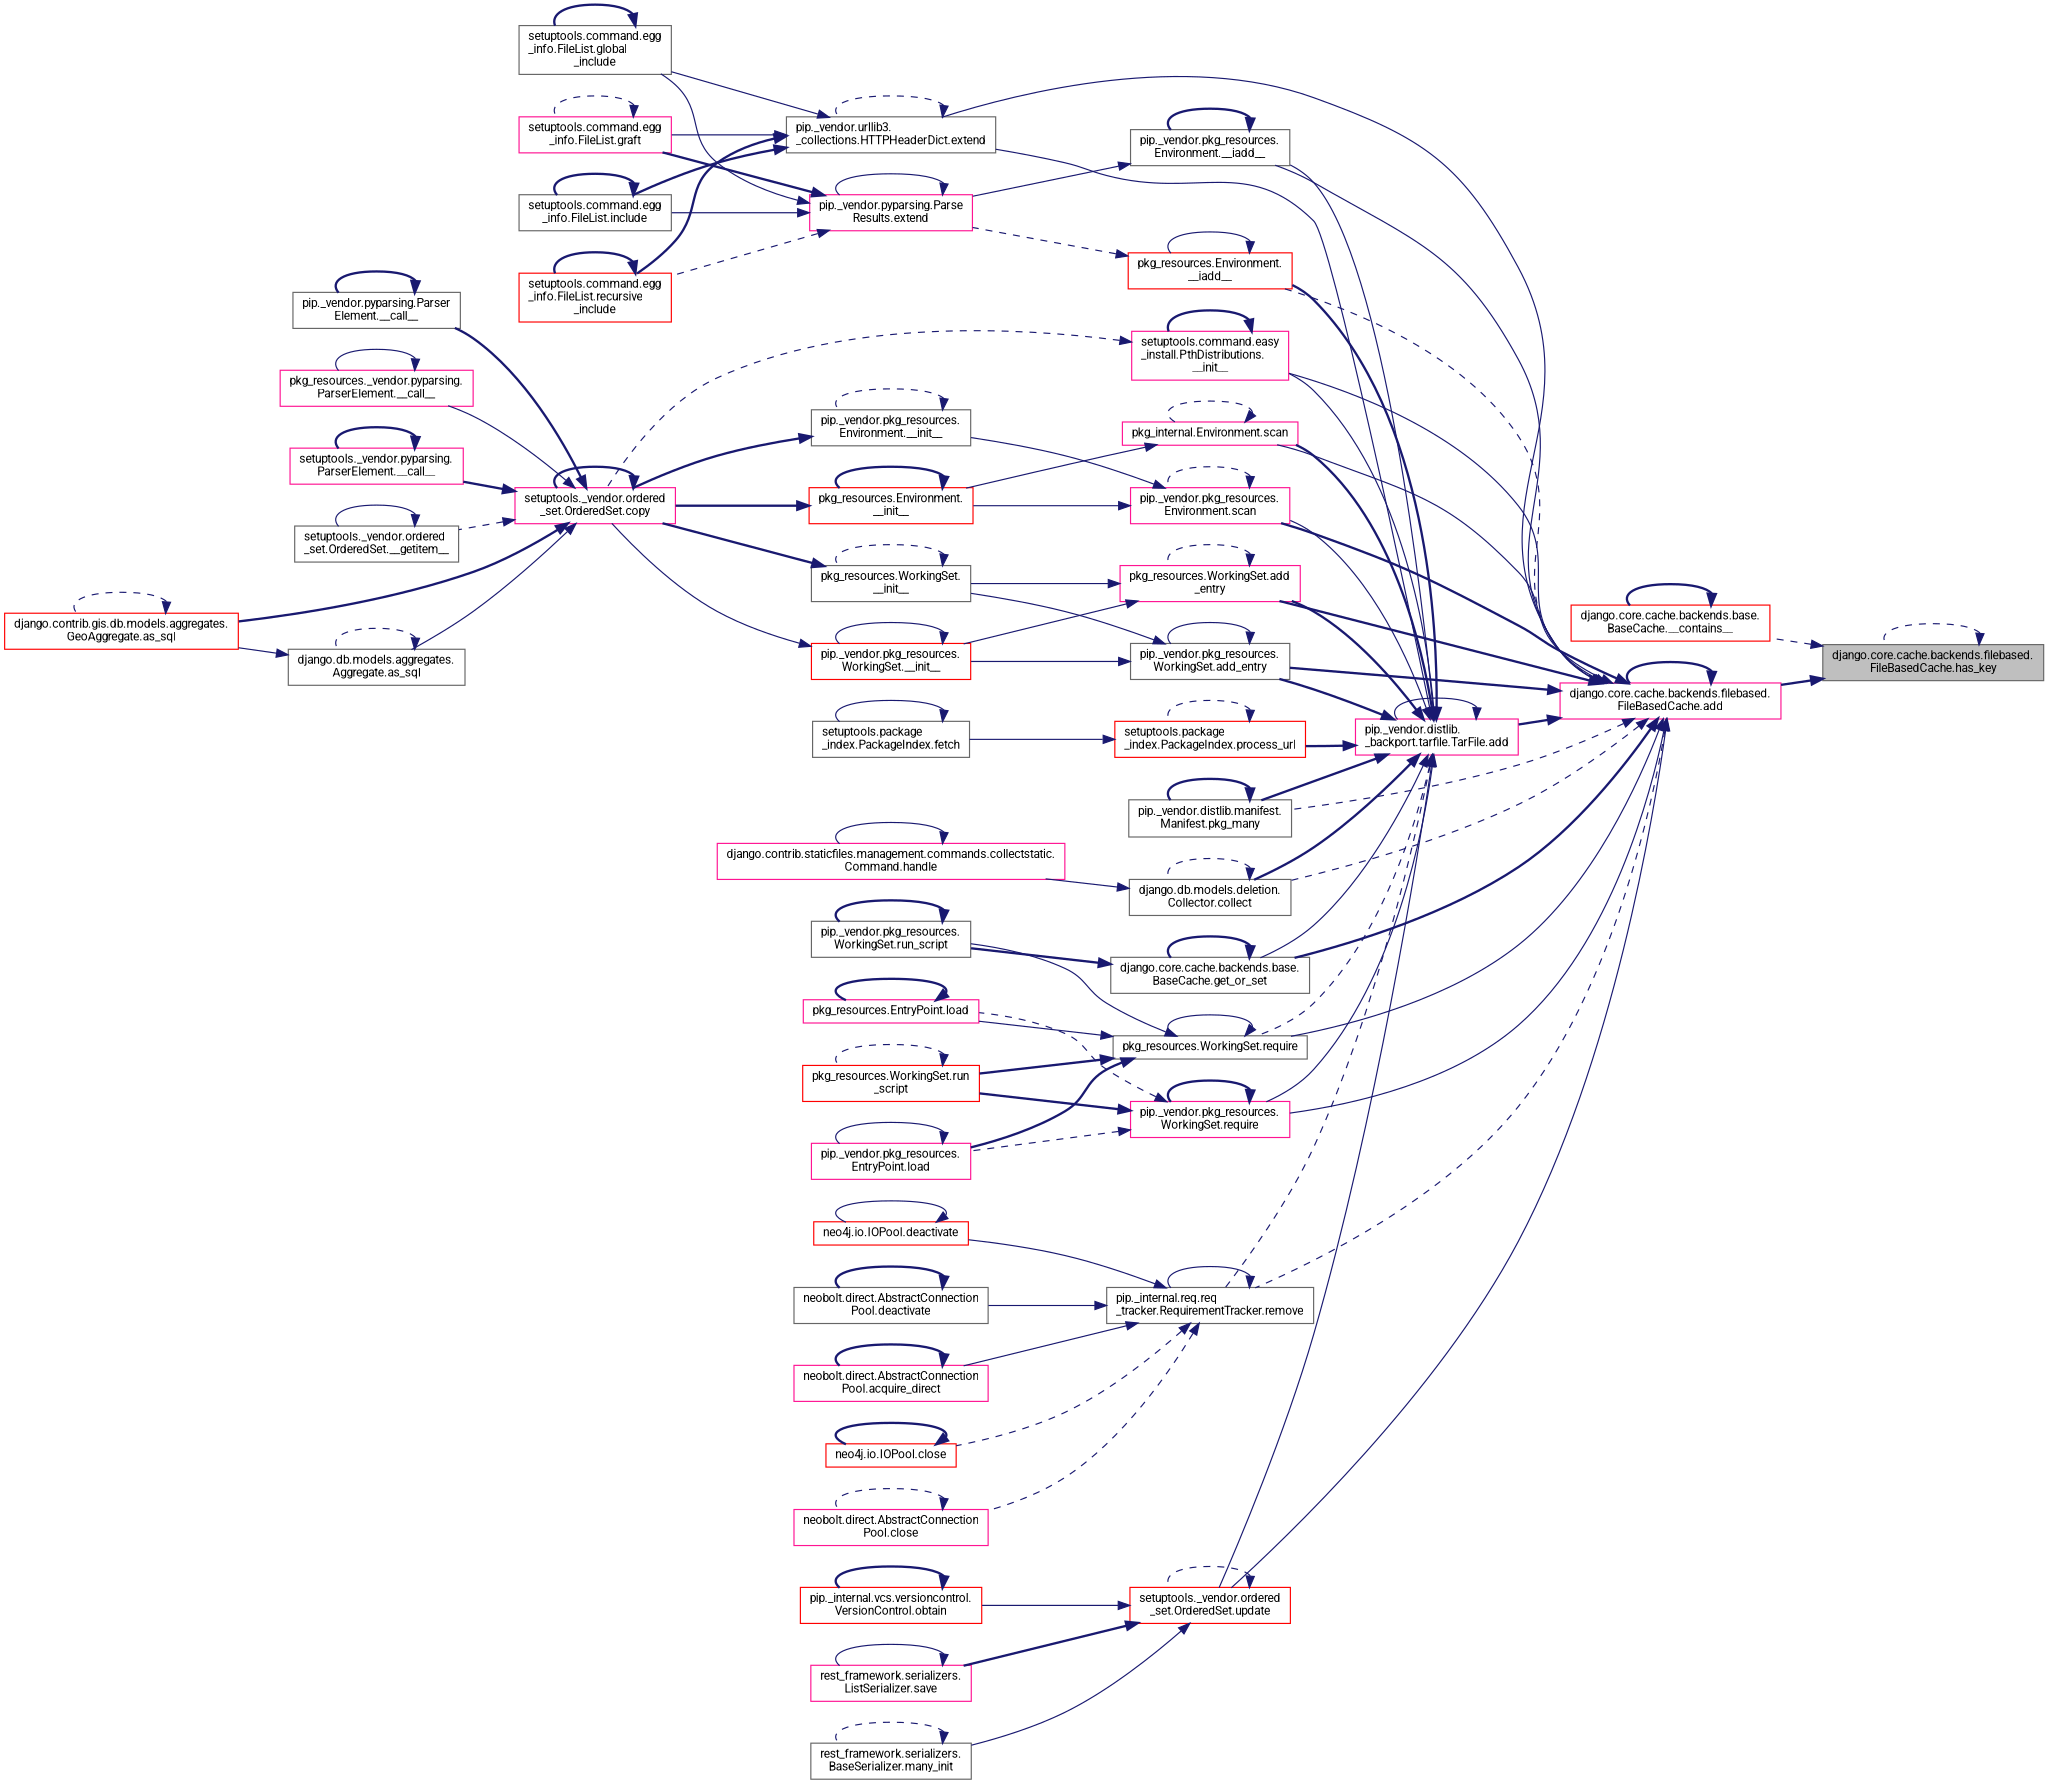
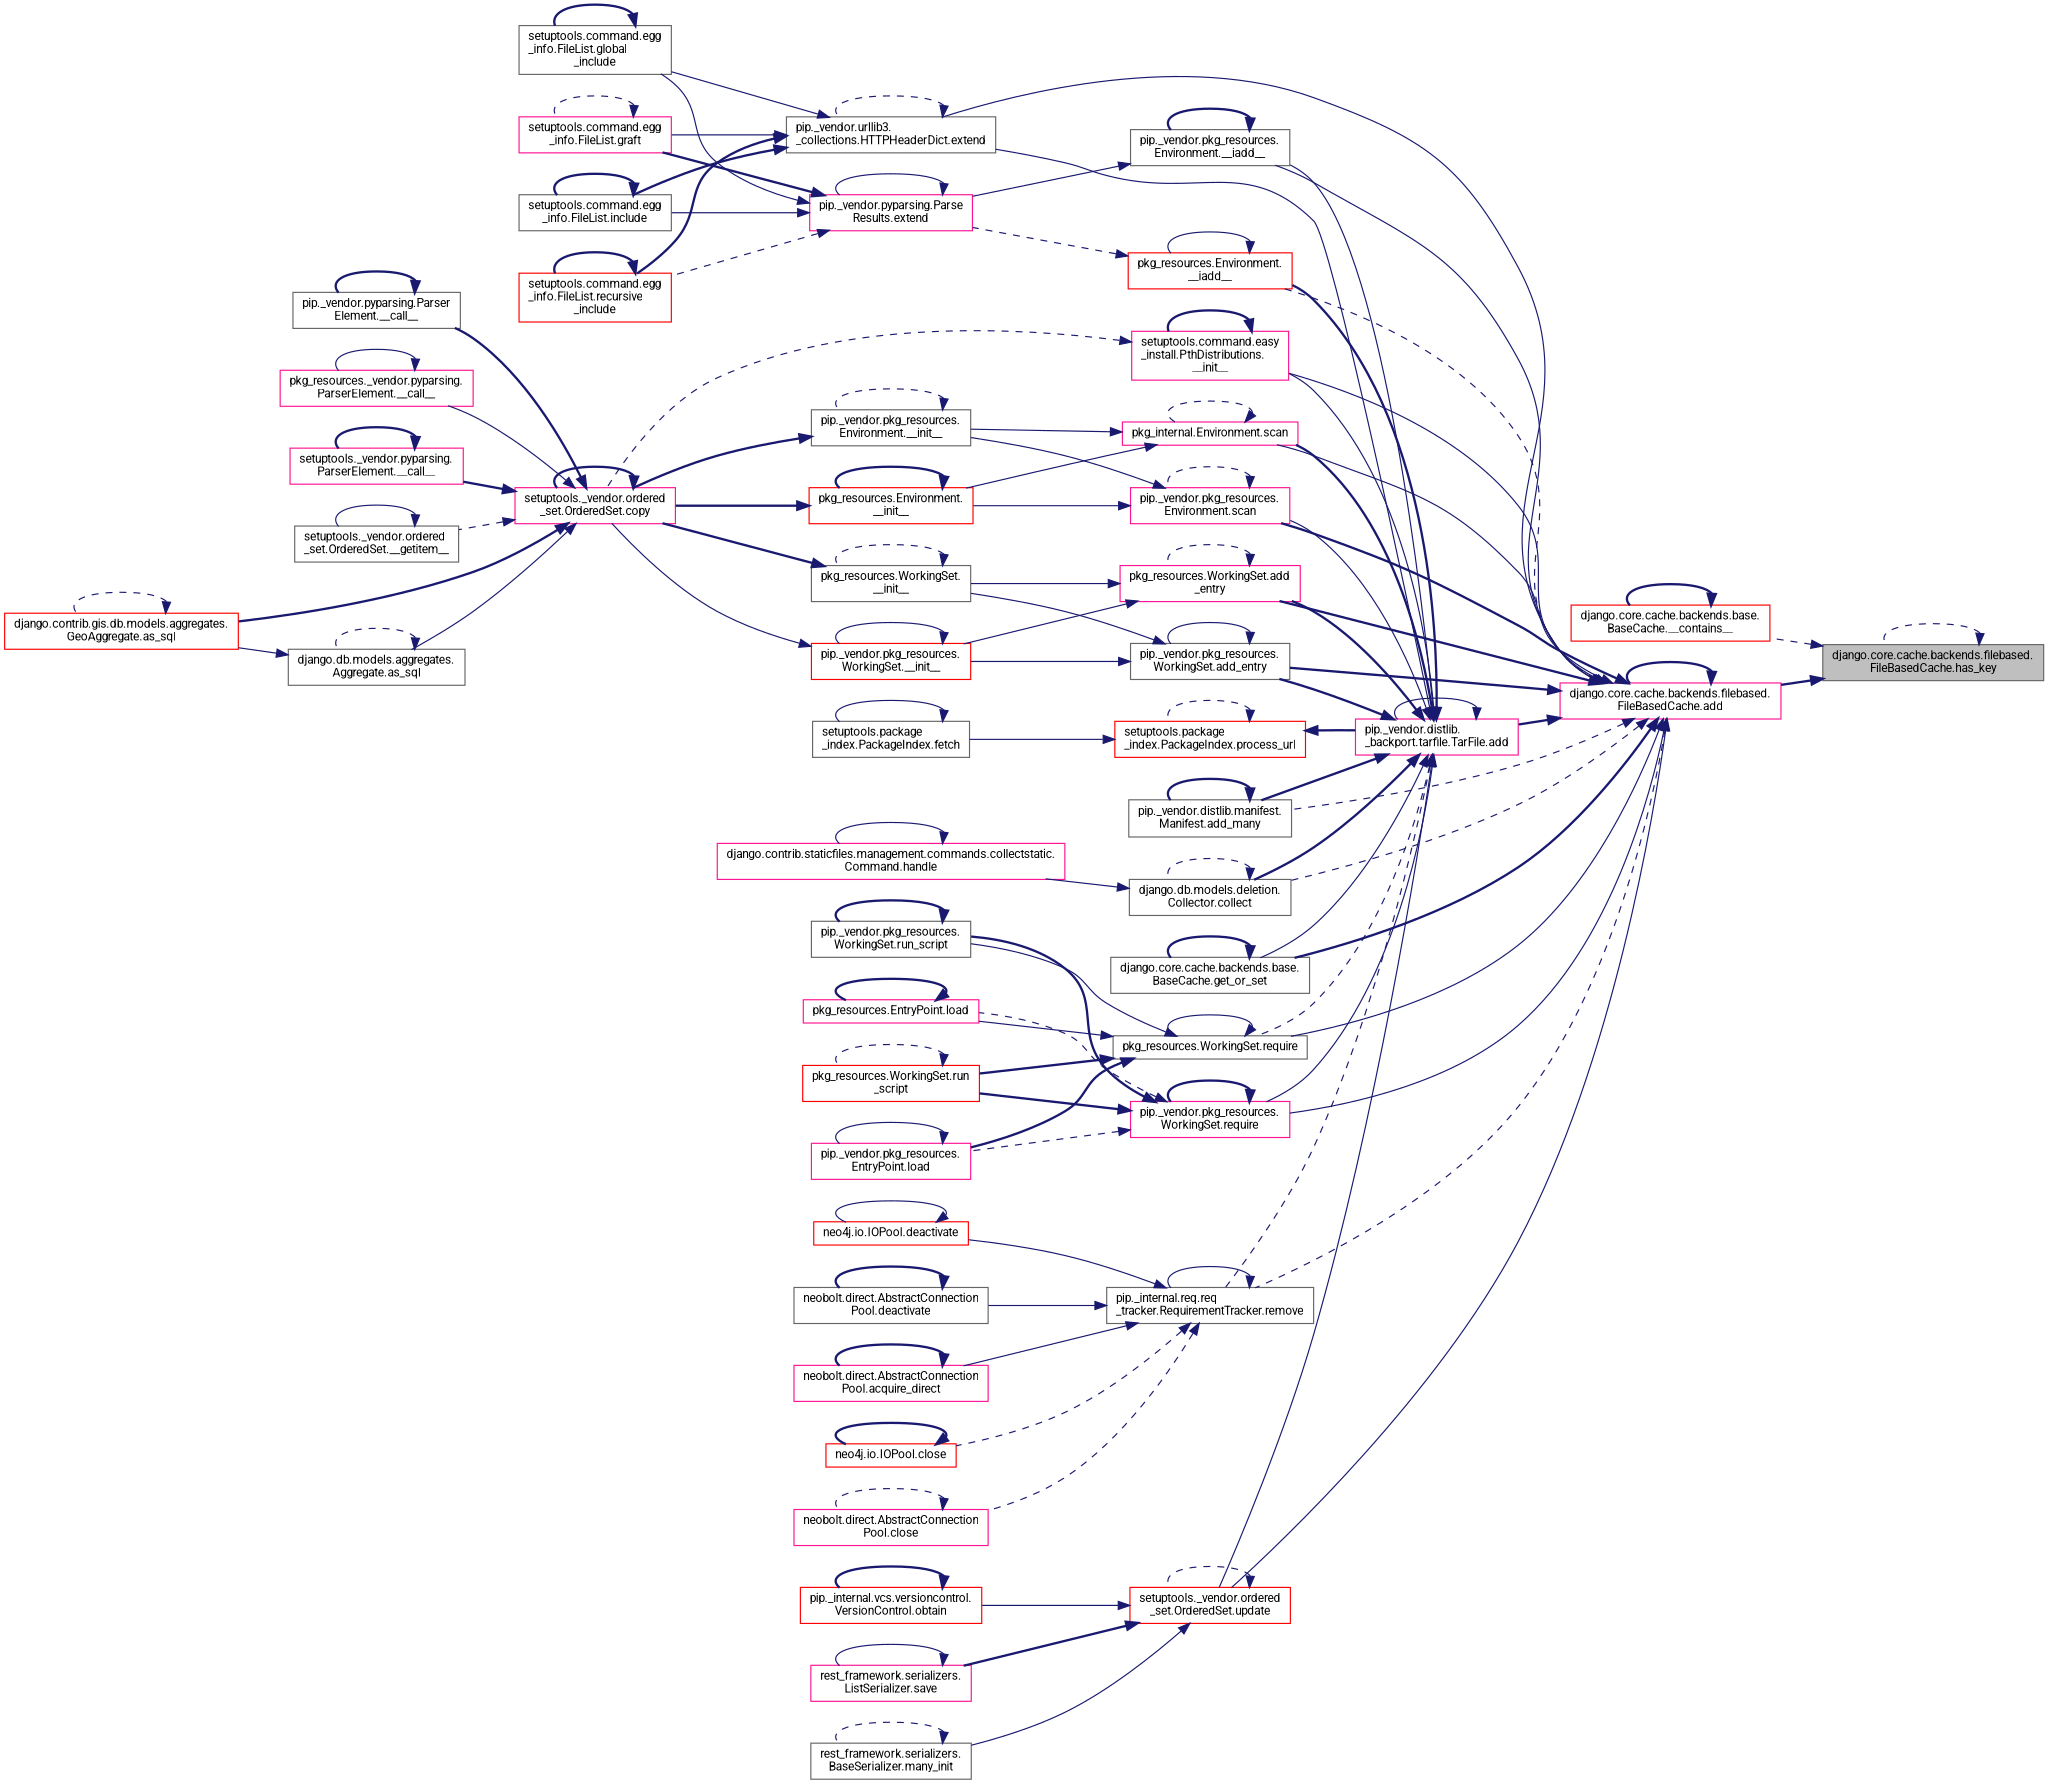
edge "pip._vendor.pkg_resources. Environment.__init__" -> "pkg_internal.Environment.scan": added
edge "setuptools.package _index.PackageIndex.process_url" -> "pip._vendor.distlib. _backport.tarfile.TarFile.add": reversed
node "pip._vendor.distlib.manifest. Manifest.pkg_many": label "pip._vendor.distlib.manifest. Manifest.pkg_many" -> "pip._vendor.distlib.manifest. Manifest.add_many"
edge "pip._vendor.pkg_resources. WorkingSet.run_script" -> "django.core.cache.backends.base. BaseCache.get_or_set": now "pip._vendor.pkg_resources. WorkingSet.run_script" -> "pip._vendor.pkg_resources. WorkingSet.require"
